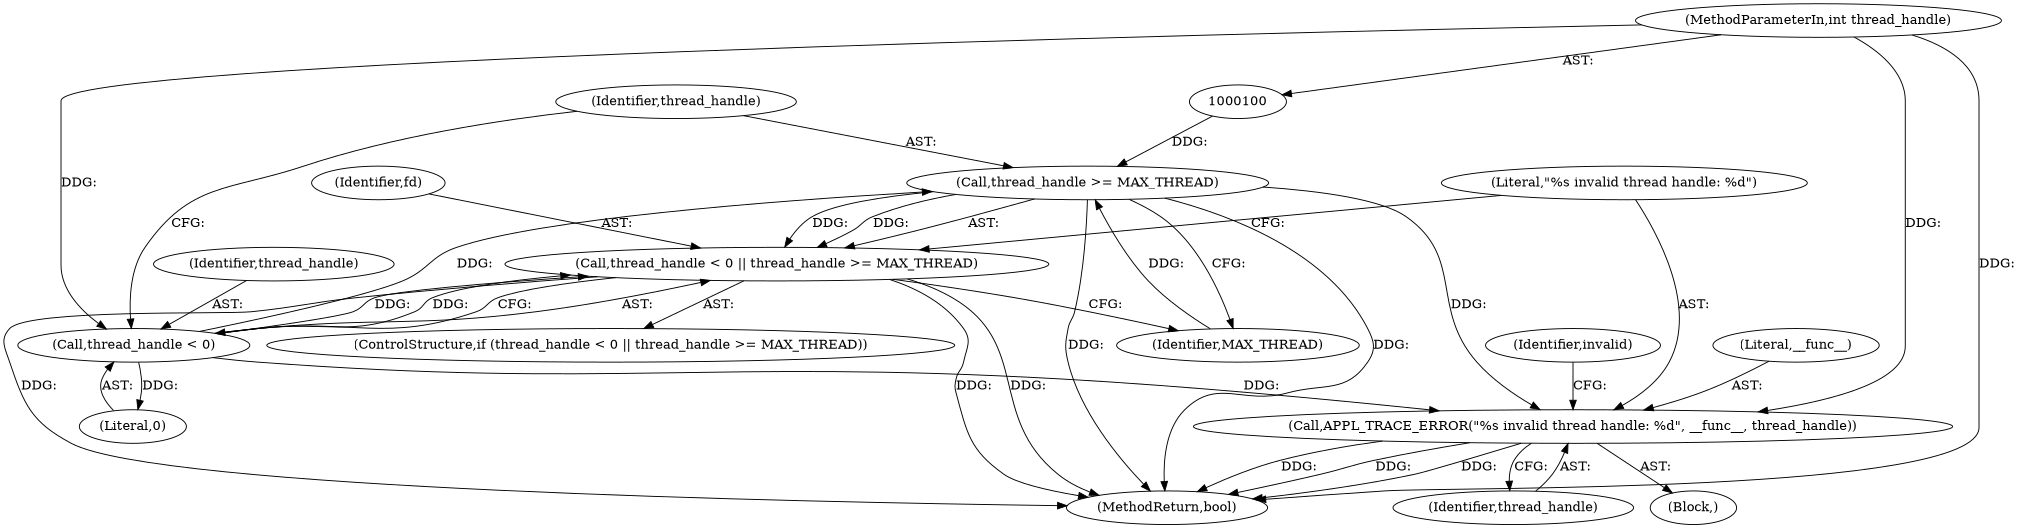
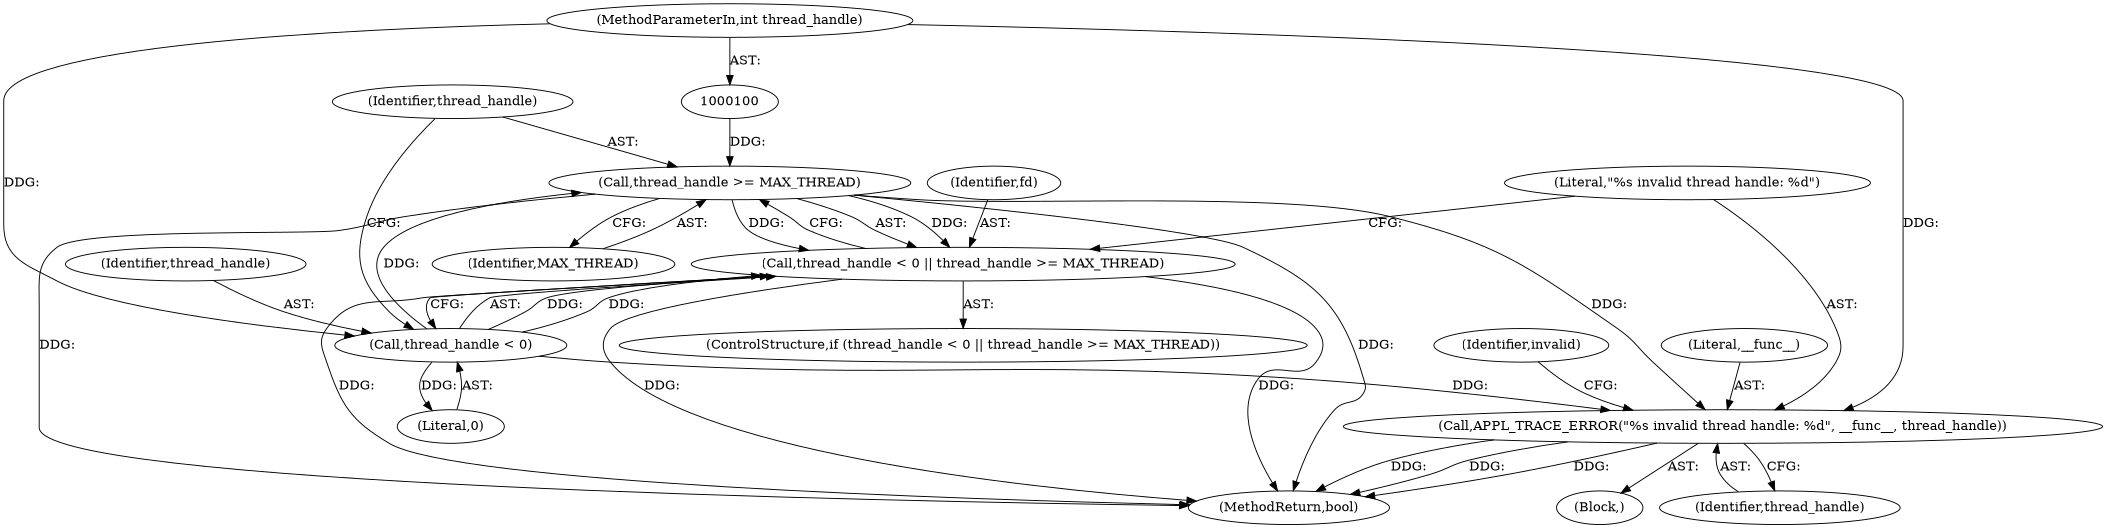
edge "(Identifier,MAX_THREAD)" -> "(Call,thread_handle >= MAX_THREAD)": label "DDG: " -> "AST: "
edge "(Call,thread_handle < 0 || thread_handle >= MAX_THREAD)" -> "(Identifier,MAX_THREAD)": now "(Call,thread_handle < 0 || thread_handle >= MAX_THREAD)" -> "(Call,thread_handle >= MAX_THREAD)"
edge "(MethodParameterIn,int thread_handle)" -> "(MethodReturn,bool)": removed, label "DDG:"
